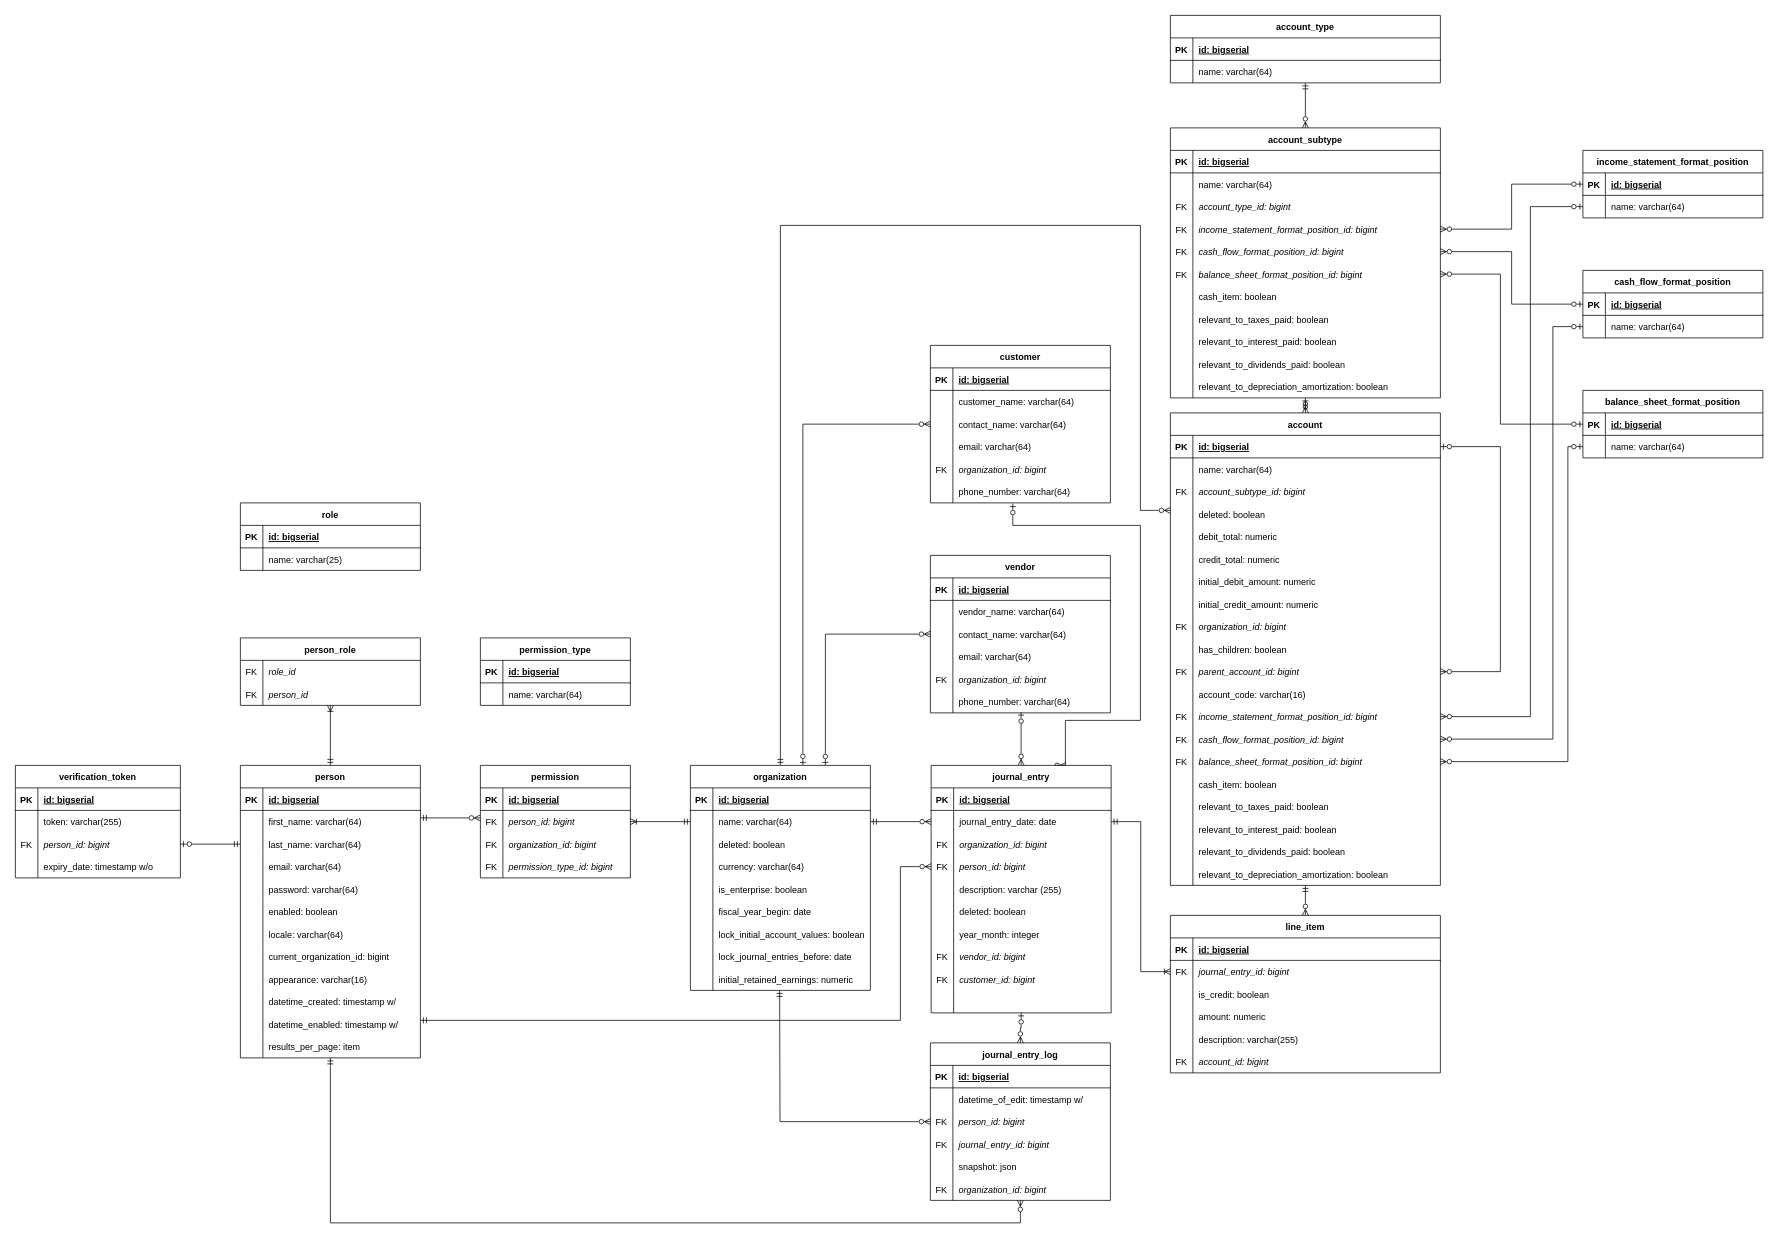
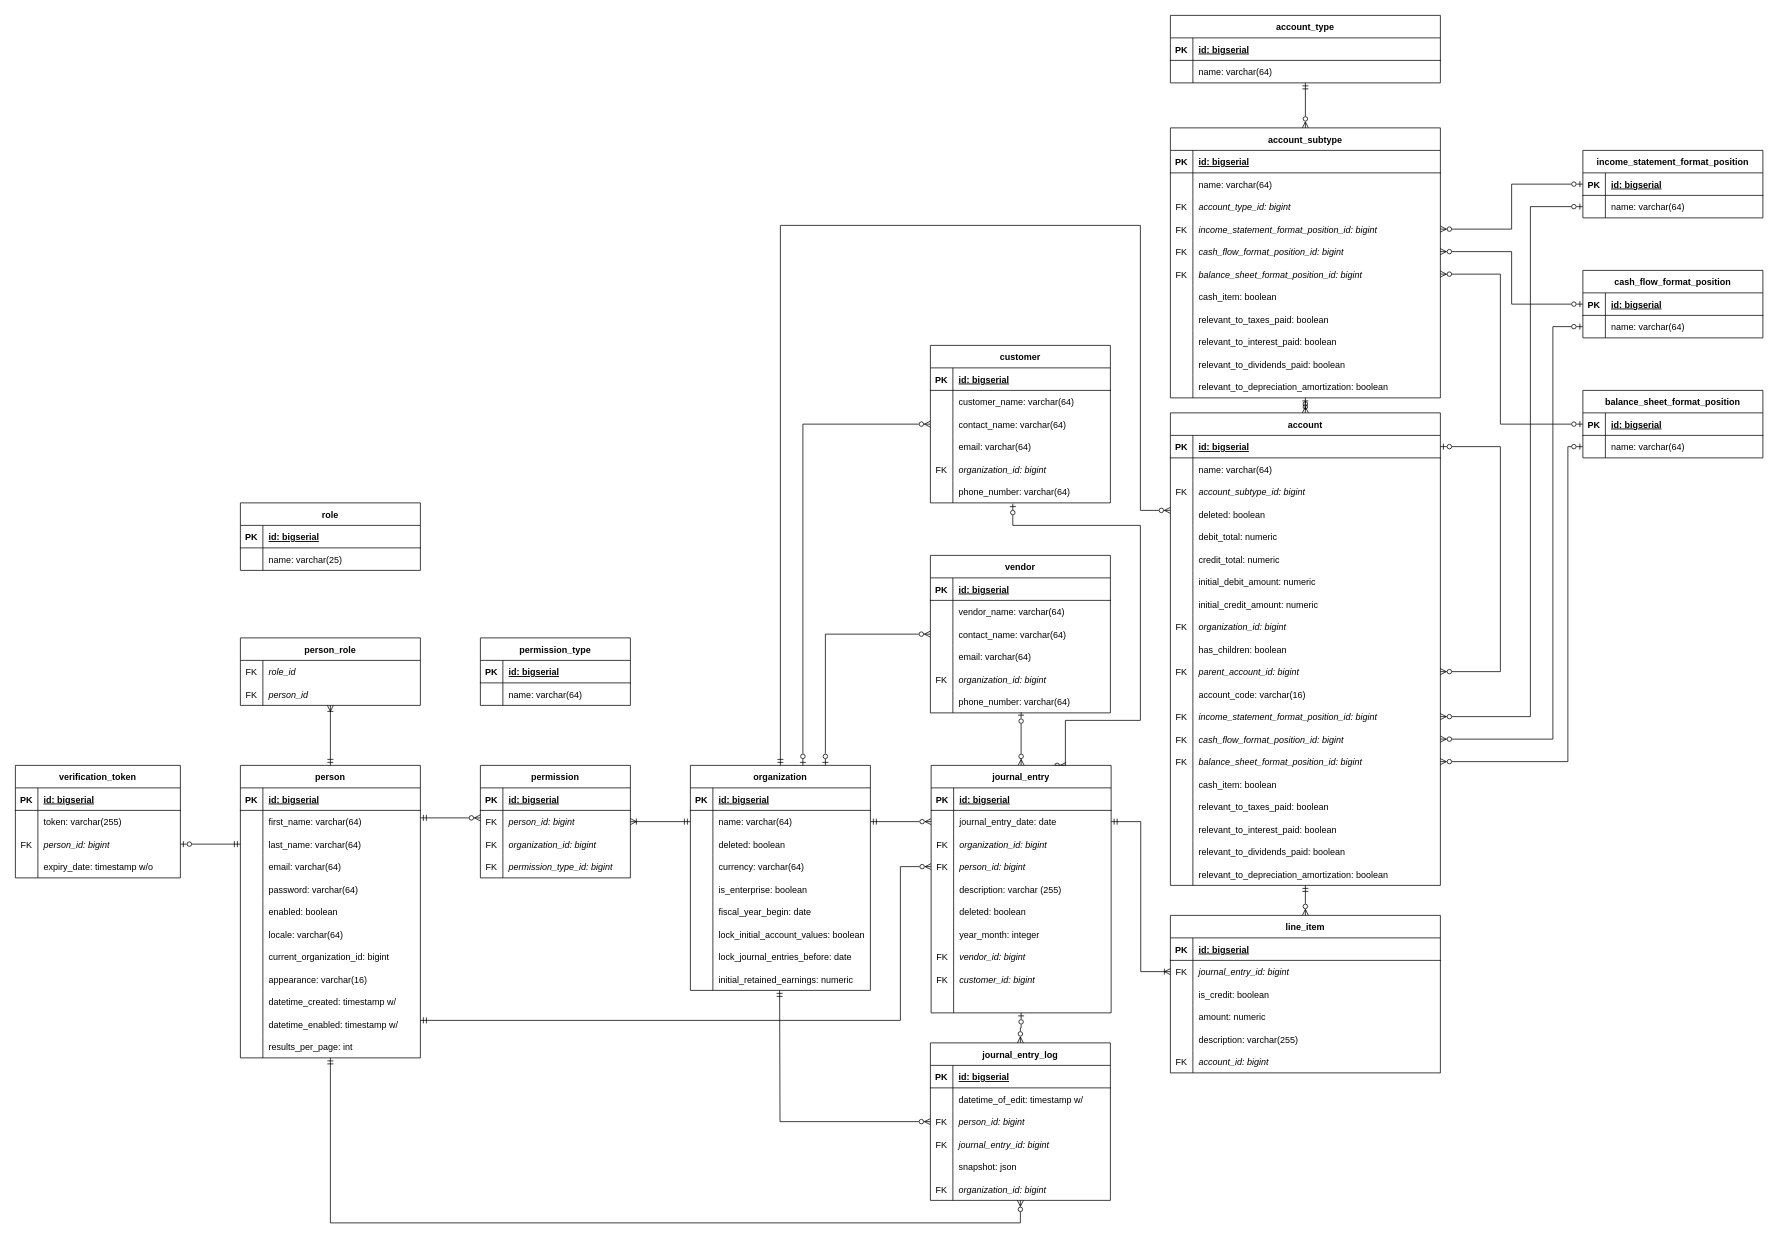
node "results_per_page: item": label "results_per_page: item" -> "results_per_page: int"
